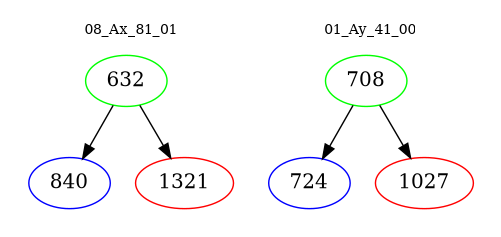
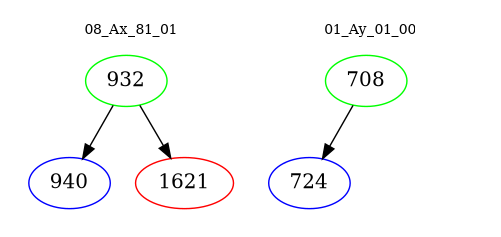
cluster "01_Ay_41_00": label "01_Ay_41_00" -> "01_Ay_01_00"
node "632": label "632" -> "932"
node "840": label "840" -> "940"
node "1321": label "1321" -> "1621"
node "1027": removed
